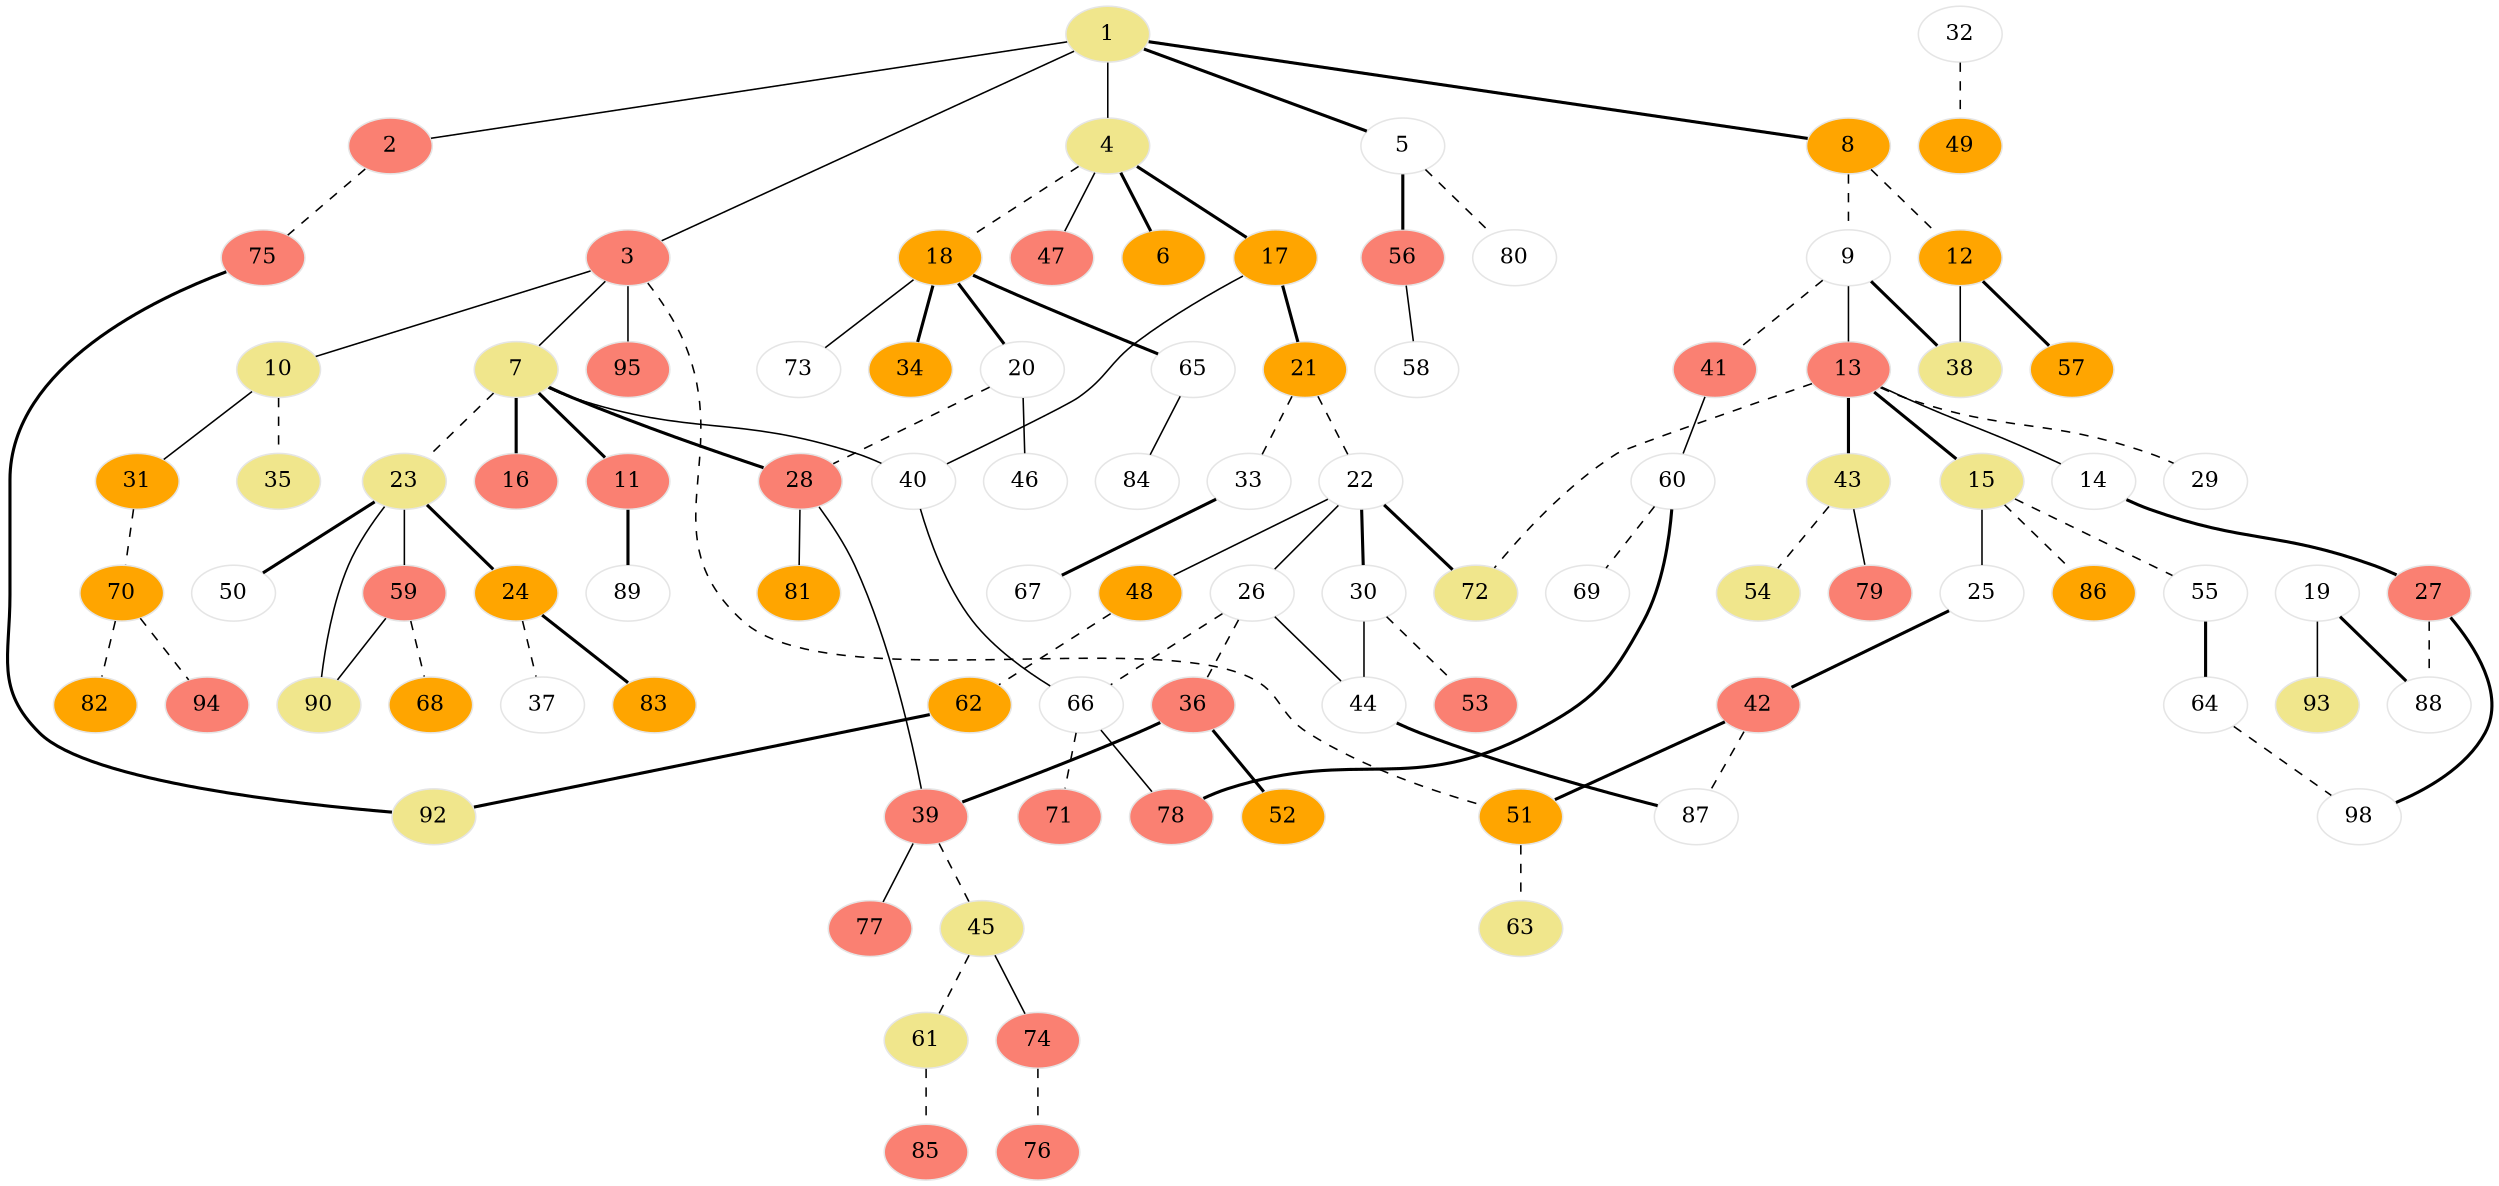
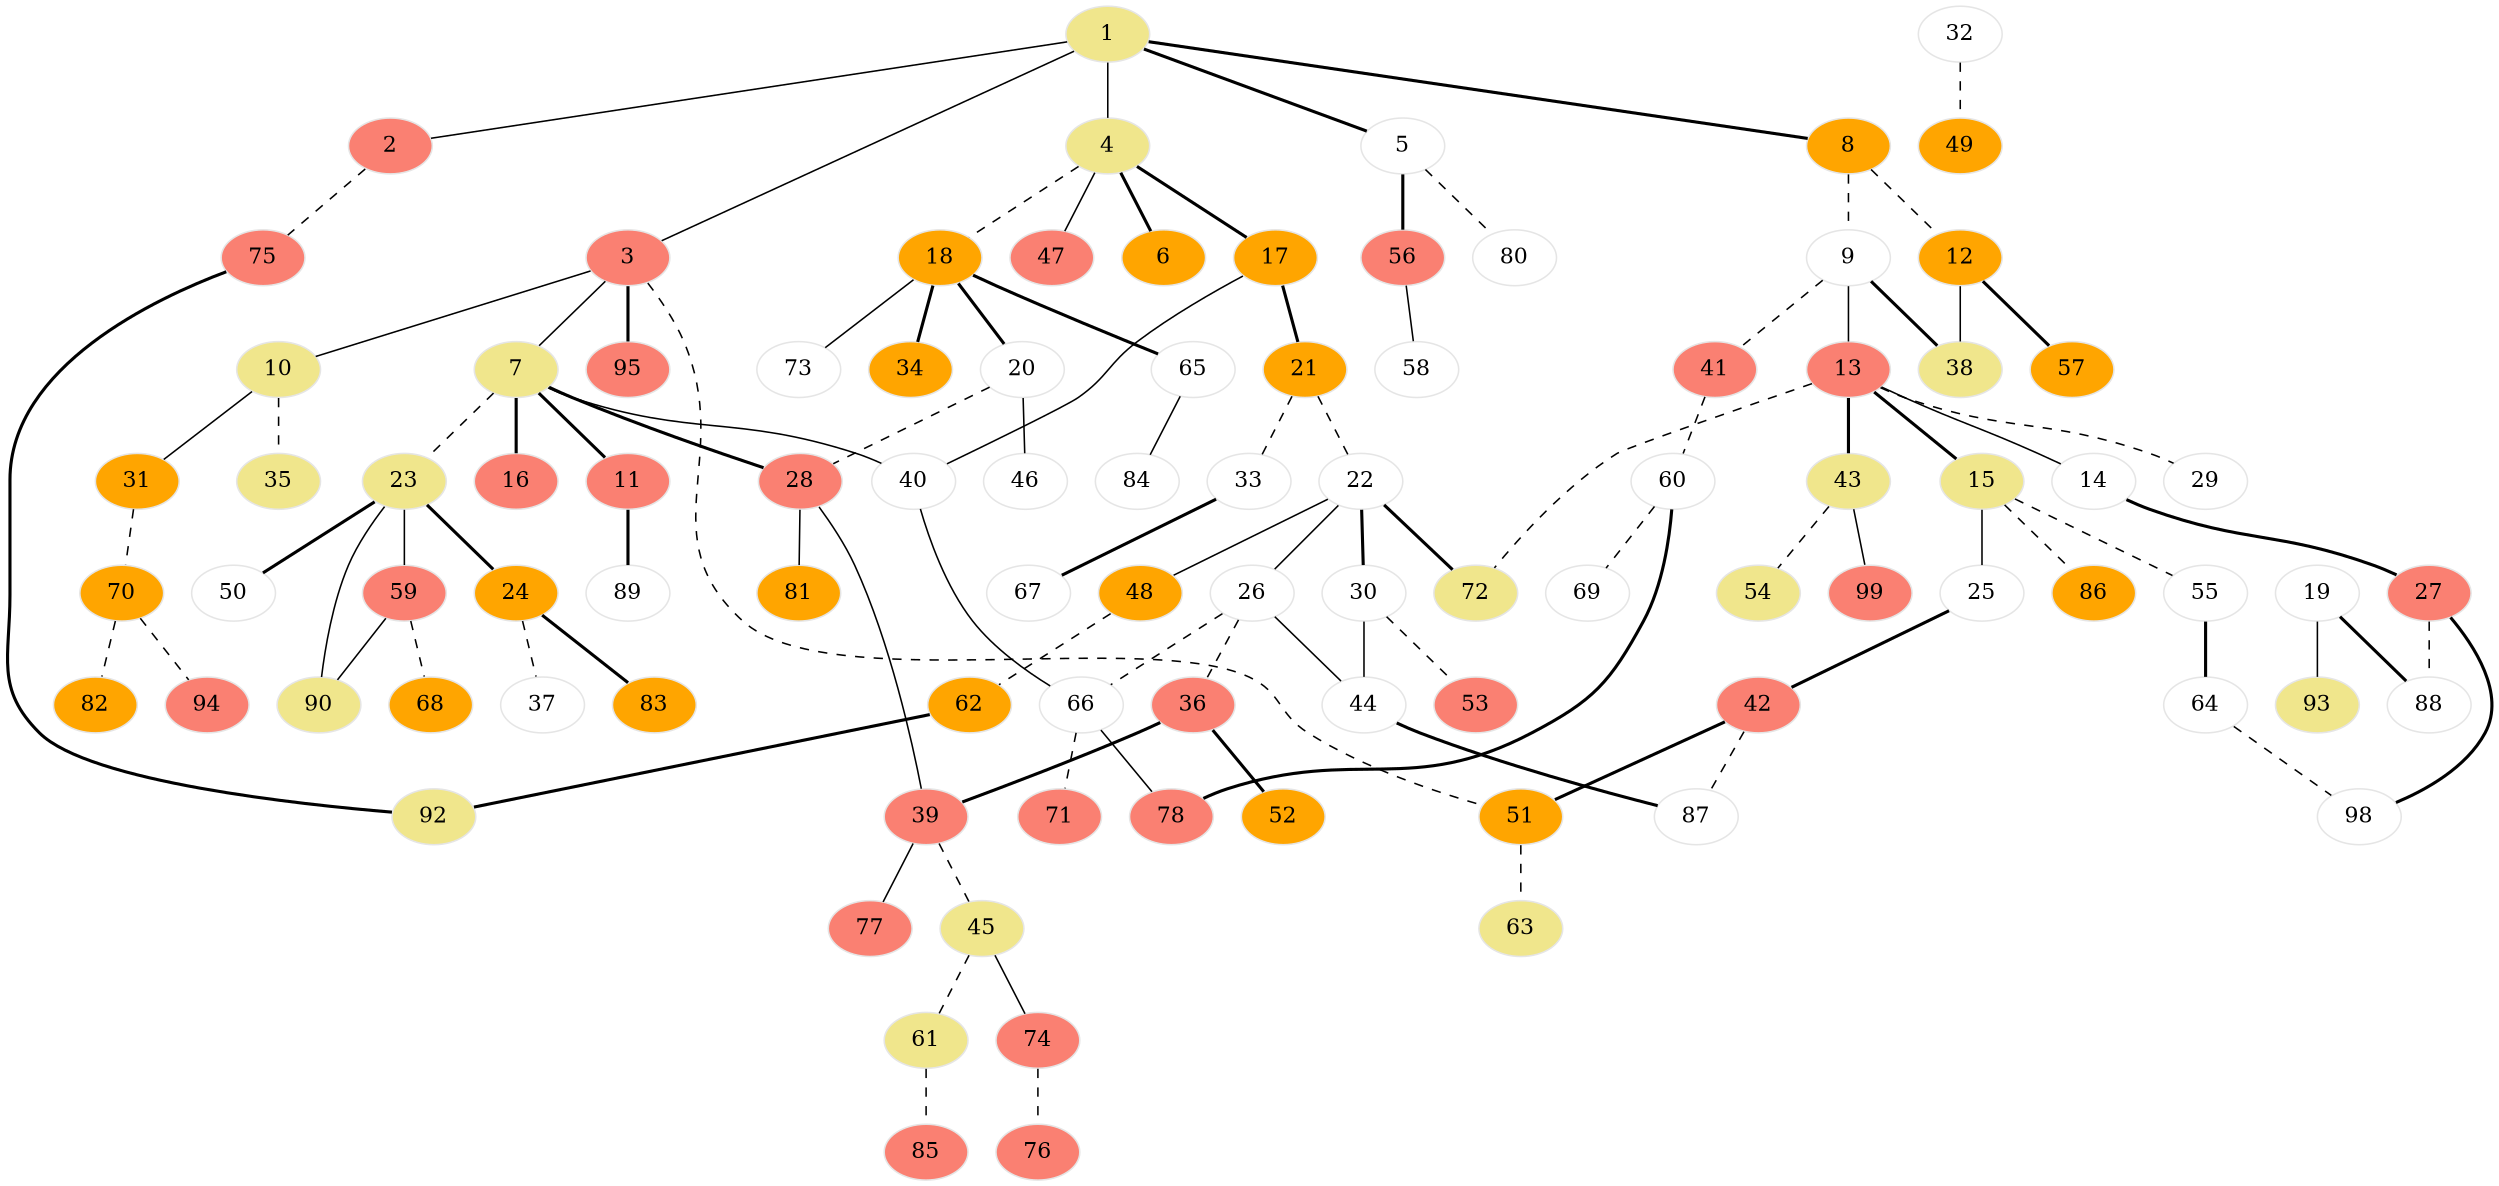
edge "3" -- "95": style solid -> bold
edge "41" -- "60": style solid -> dashed
node "79": label "79" -> "99"
